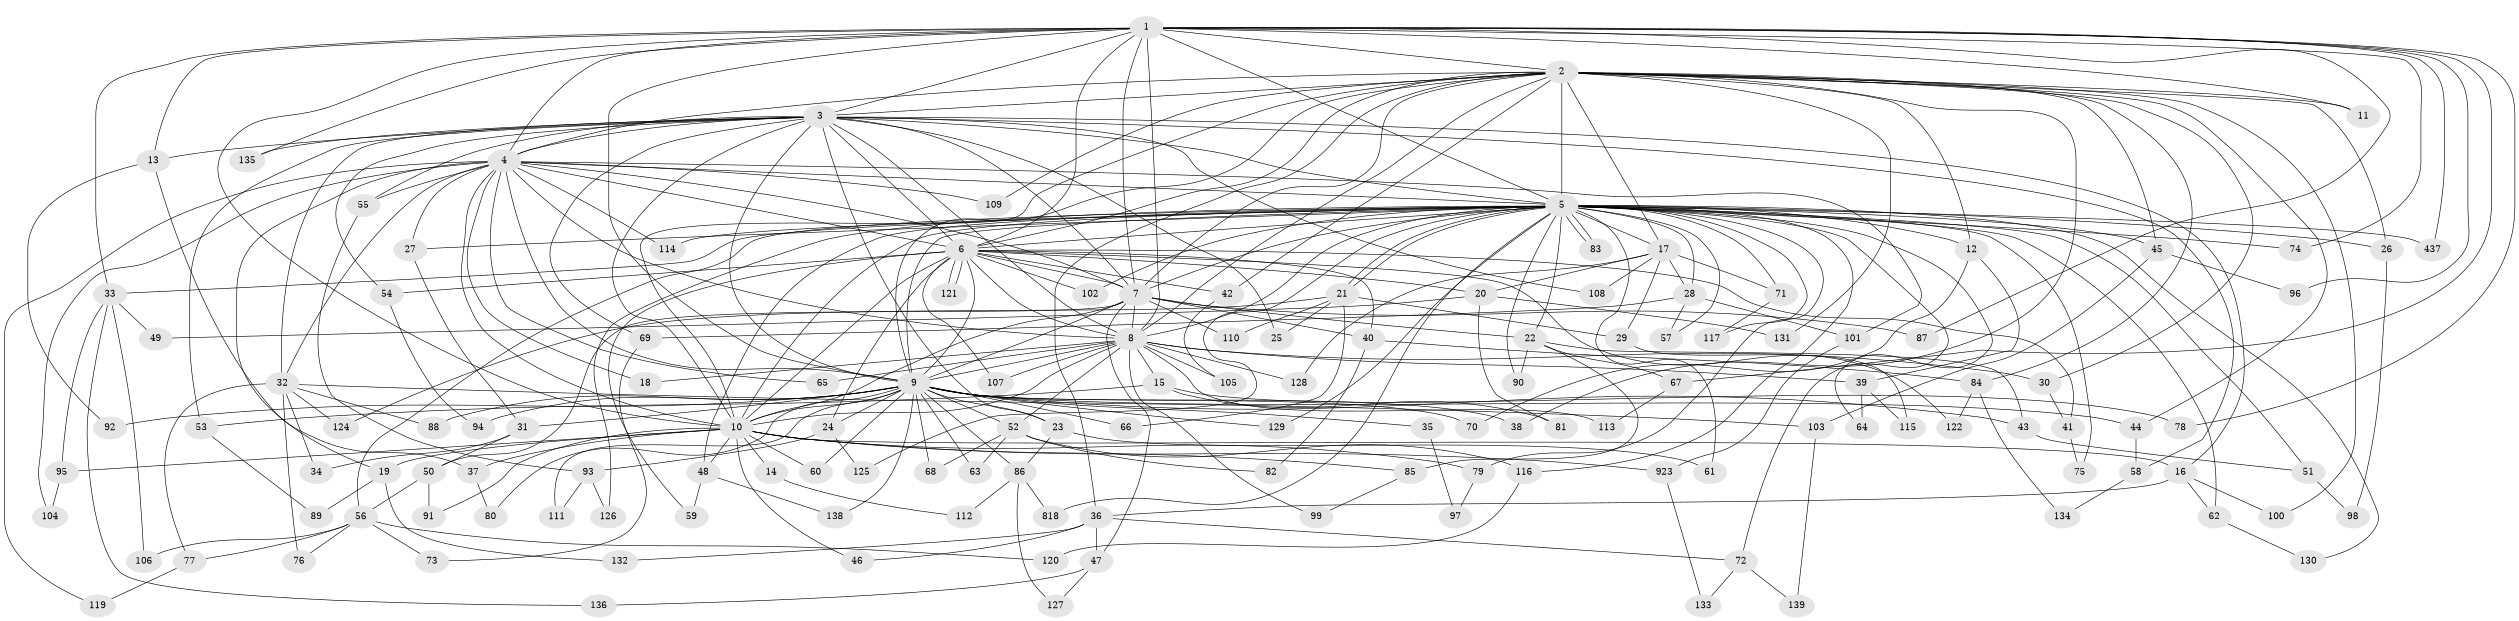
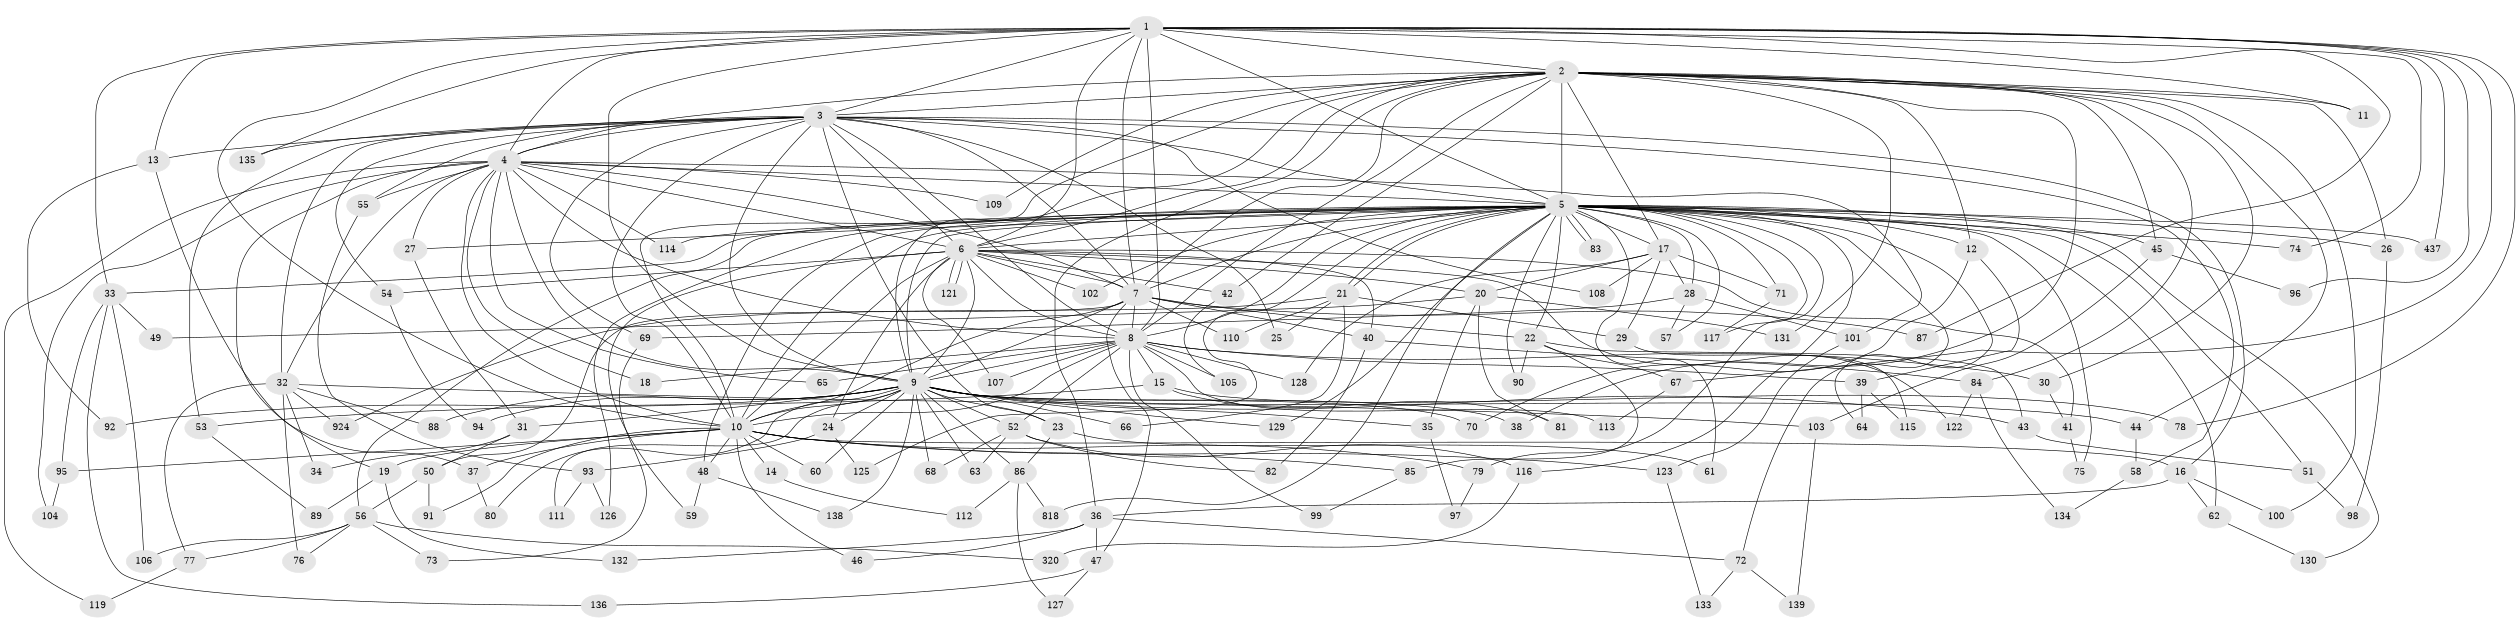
edge "20" -- "35": added
node "124": label "124" -> "924"
node "923": label "923" -> "123"
node "120": label "120" -> "320"
